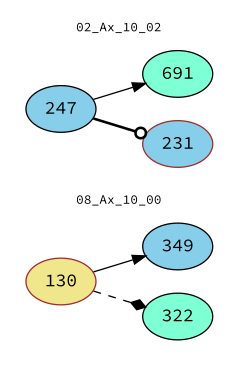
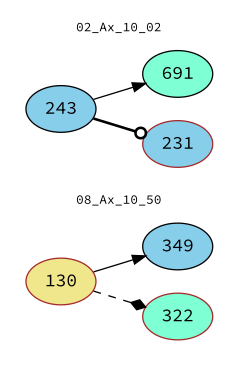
node "247": label "247" -> "243"
cluster "08_Ax_10_00": label "08_Ax_10_00" -> "08_Ax_10_50"
node "322": color black -> brown
